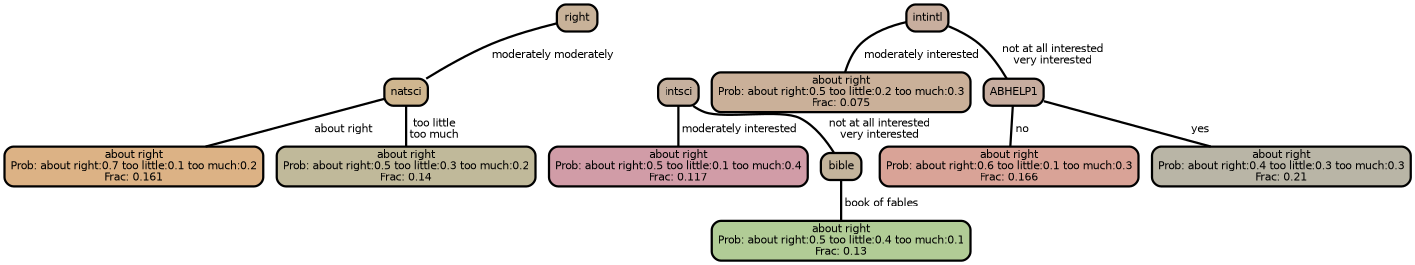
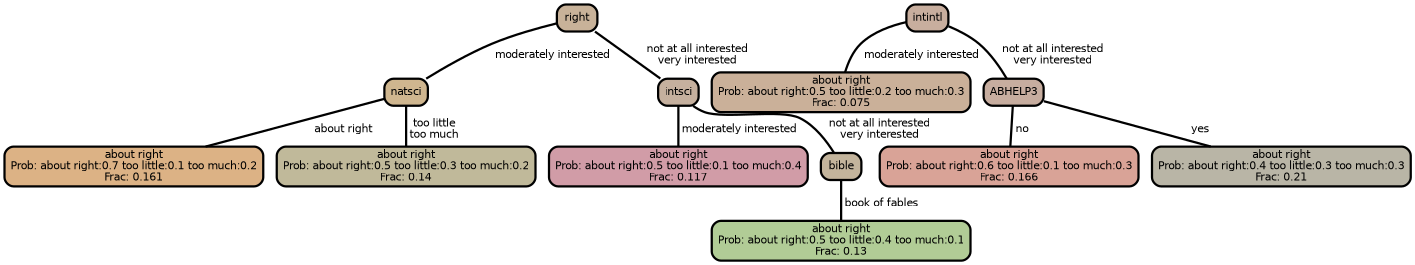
edge "right" -- "natsci": label " moderately moderately" -> " moderately interested"
edge "right" -- "intsci": added, label "not at all interested very interested"
node "ABHELP1": label "ABHELP1" -> "ABHELP3"
